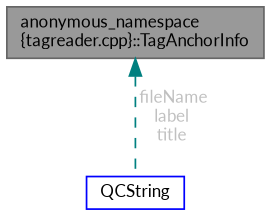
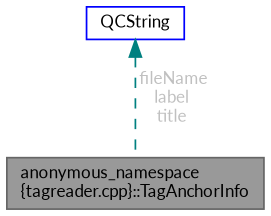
edge "QCString" -> "anonymous_namespace {tagreader.cpp}::TagAnchorInfo": reversed
